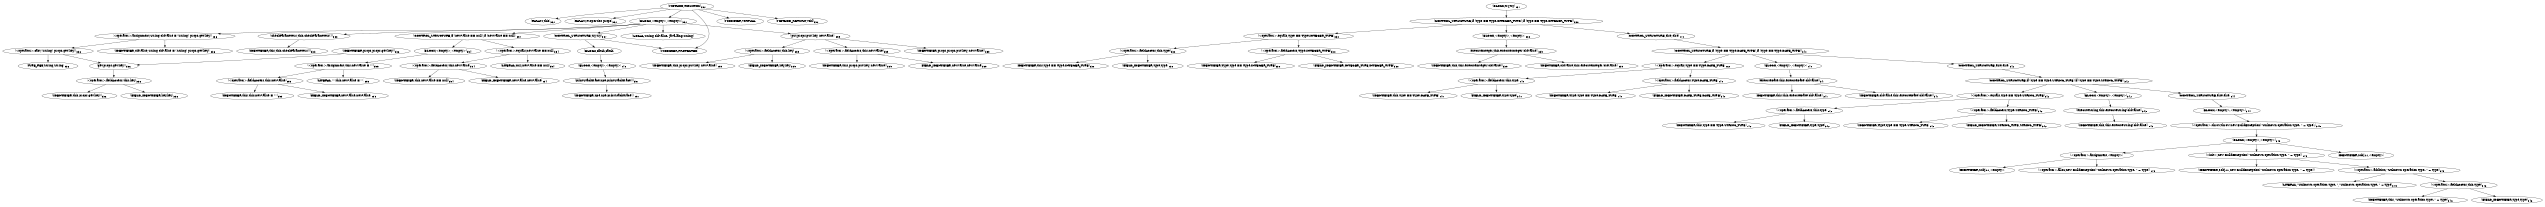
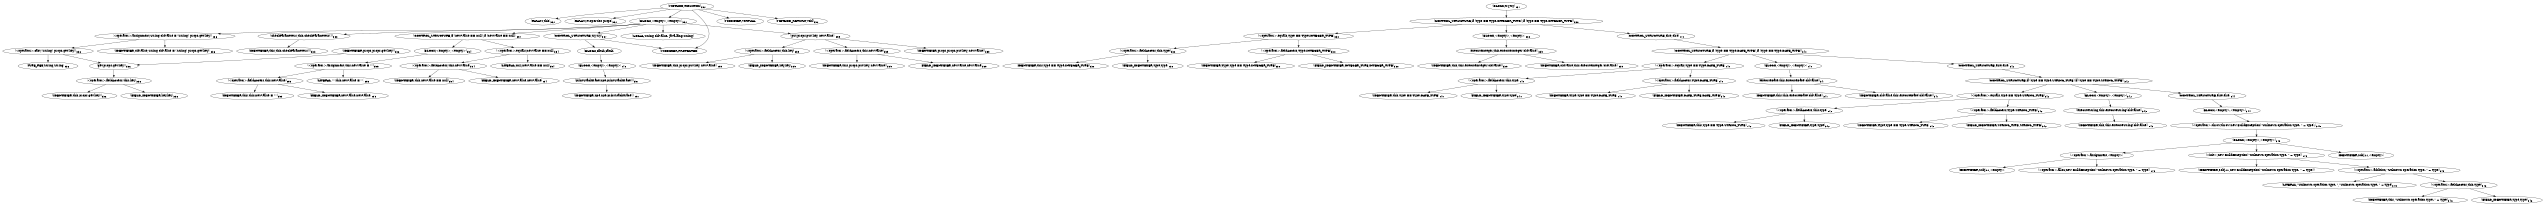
node "(<operator>.equals,type == Type.DATE_TYPE)": text "360" -> "340"
